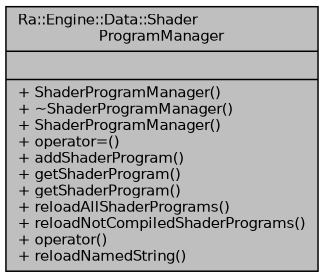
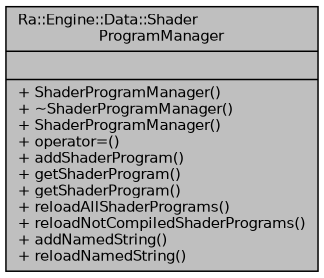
node "Ra::Engine::Data::Shader": text "+ operator()" -> "+ addNamedString()"
